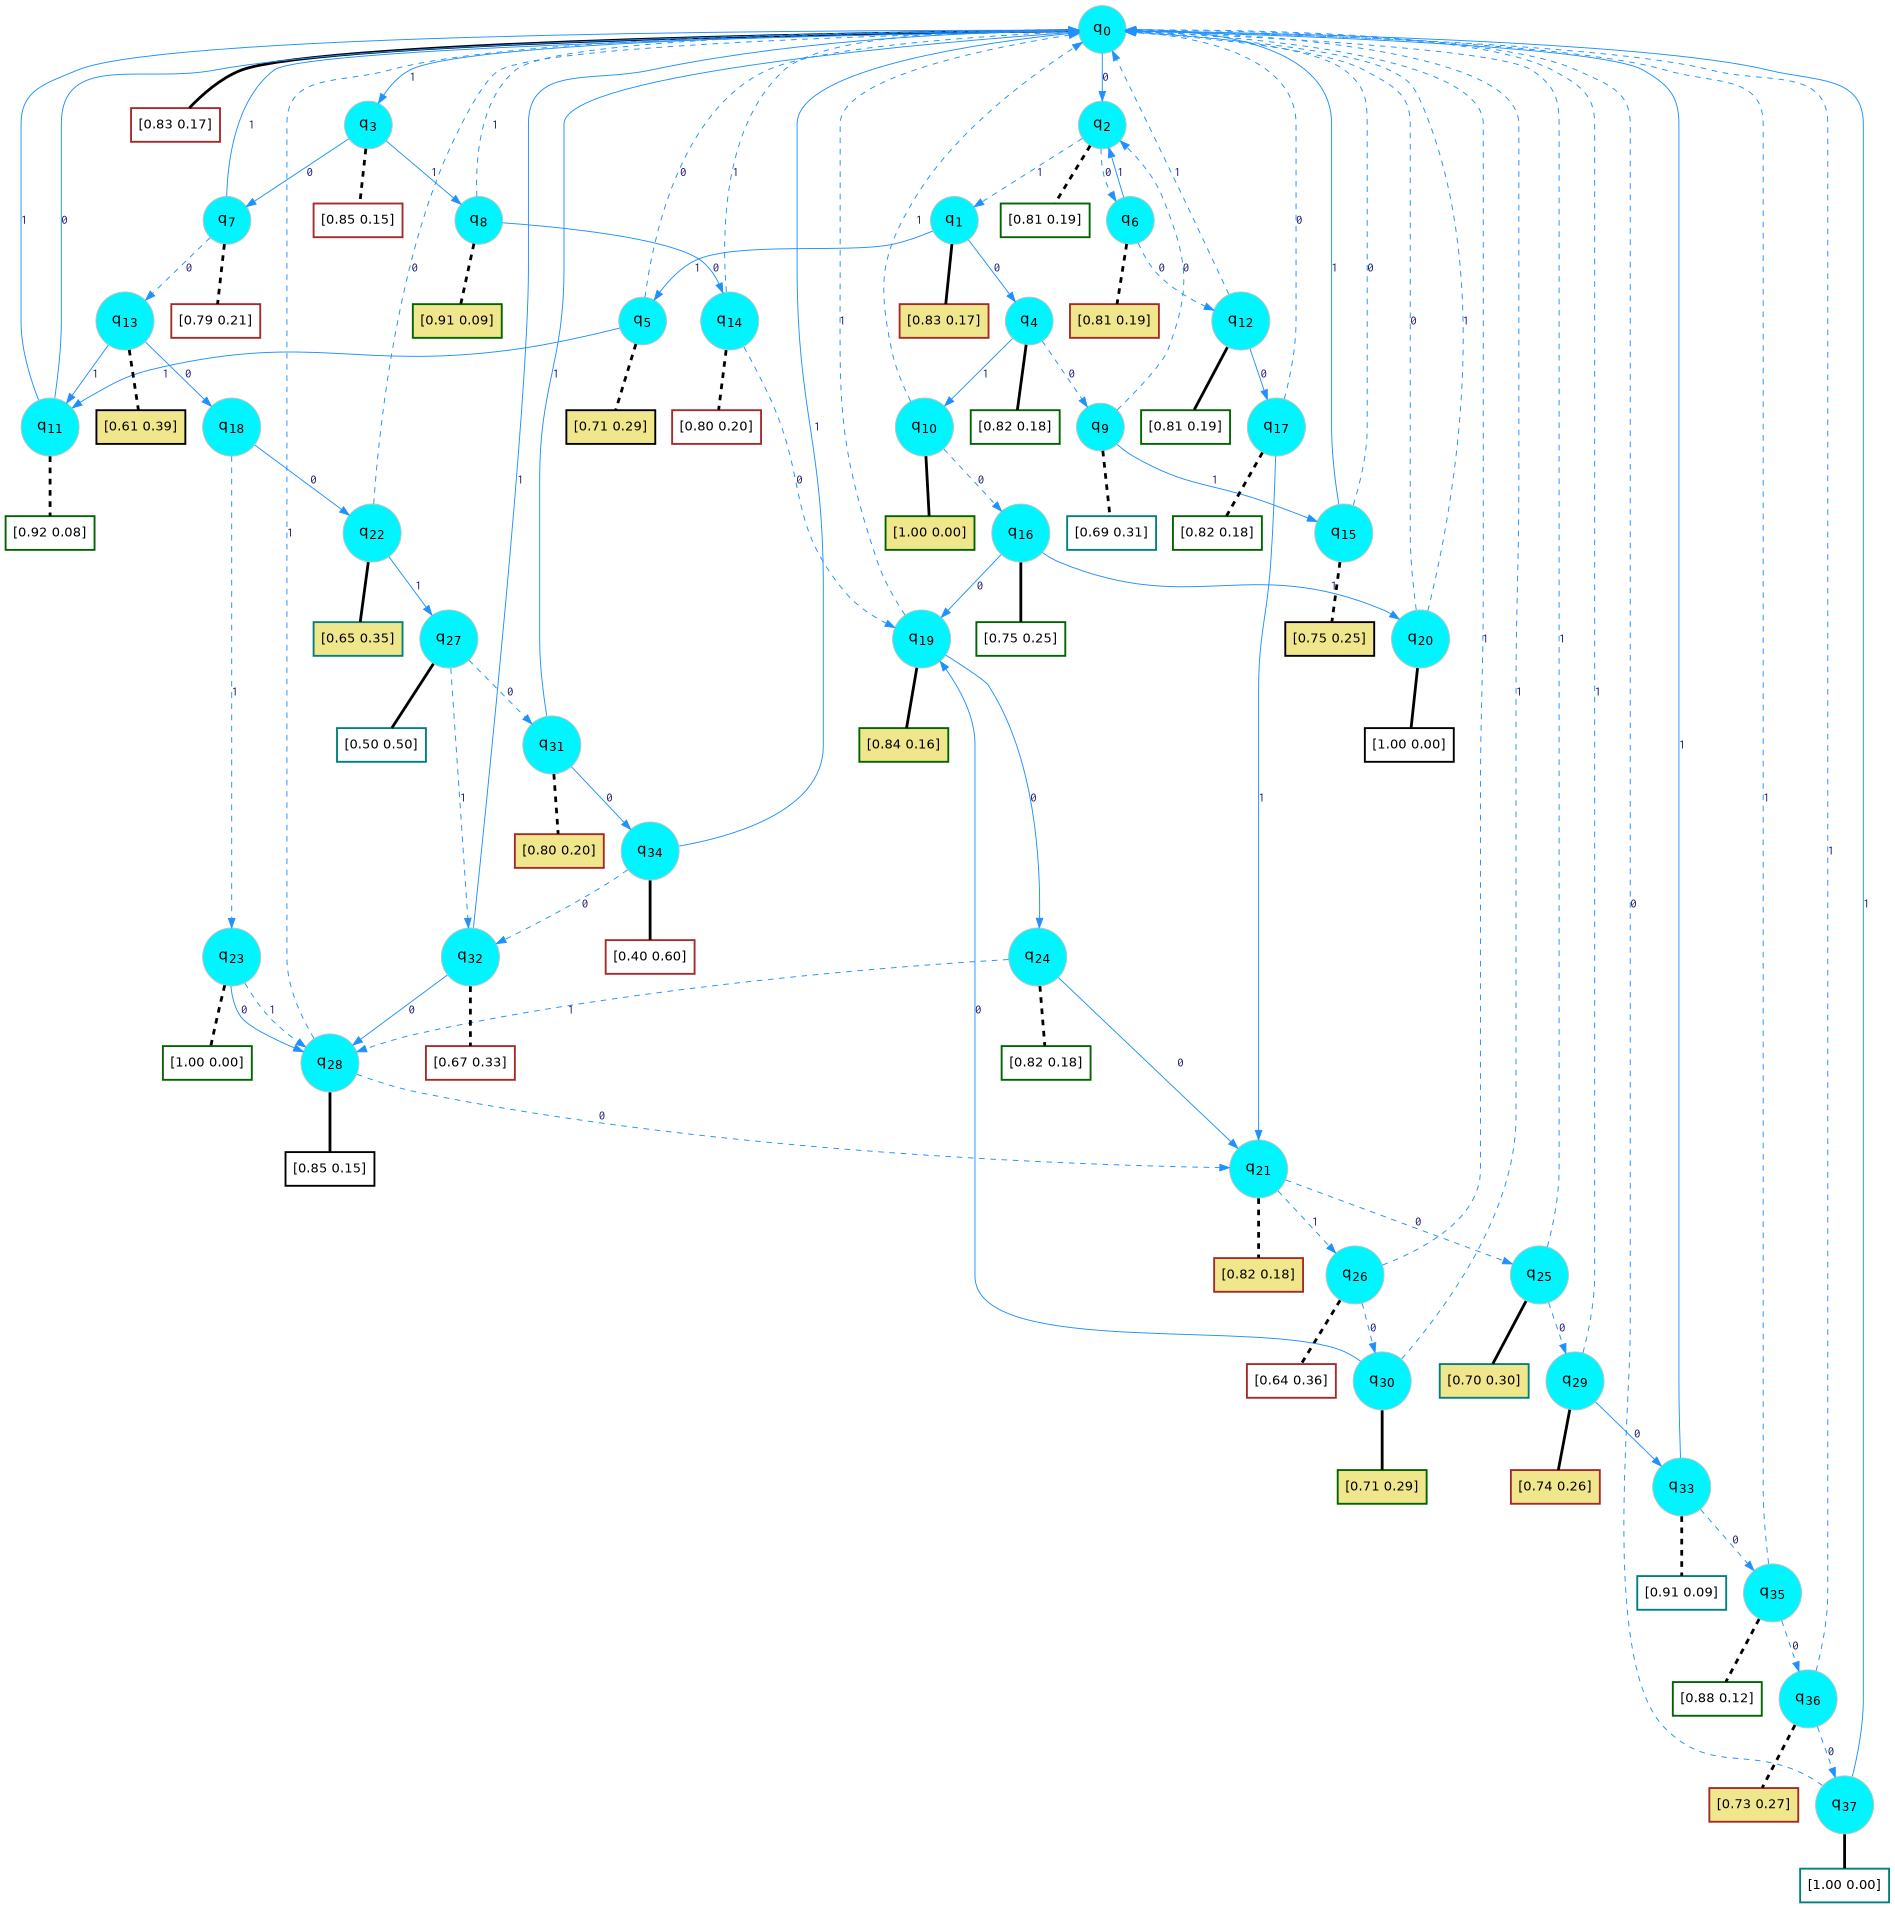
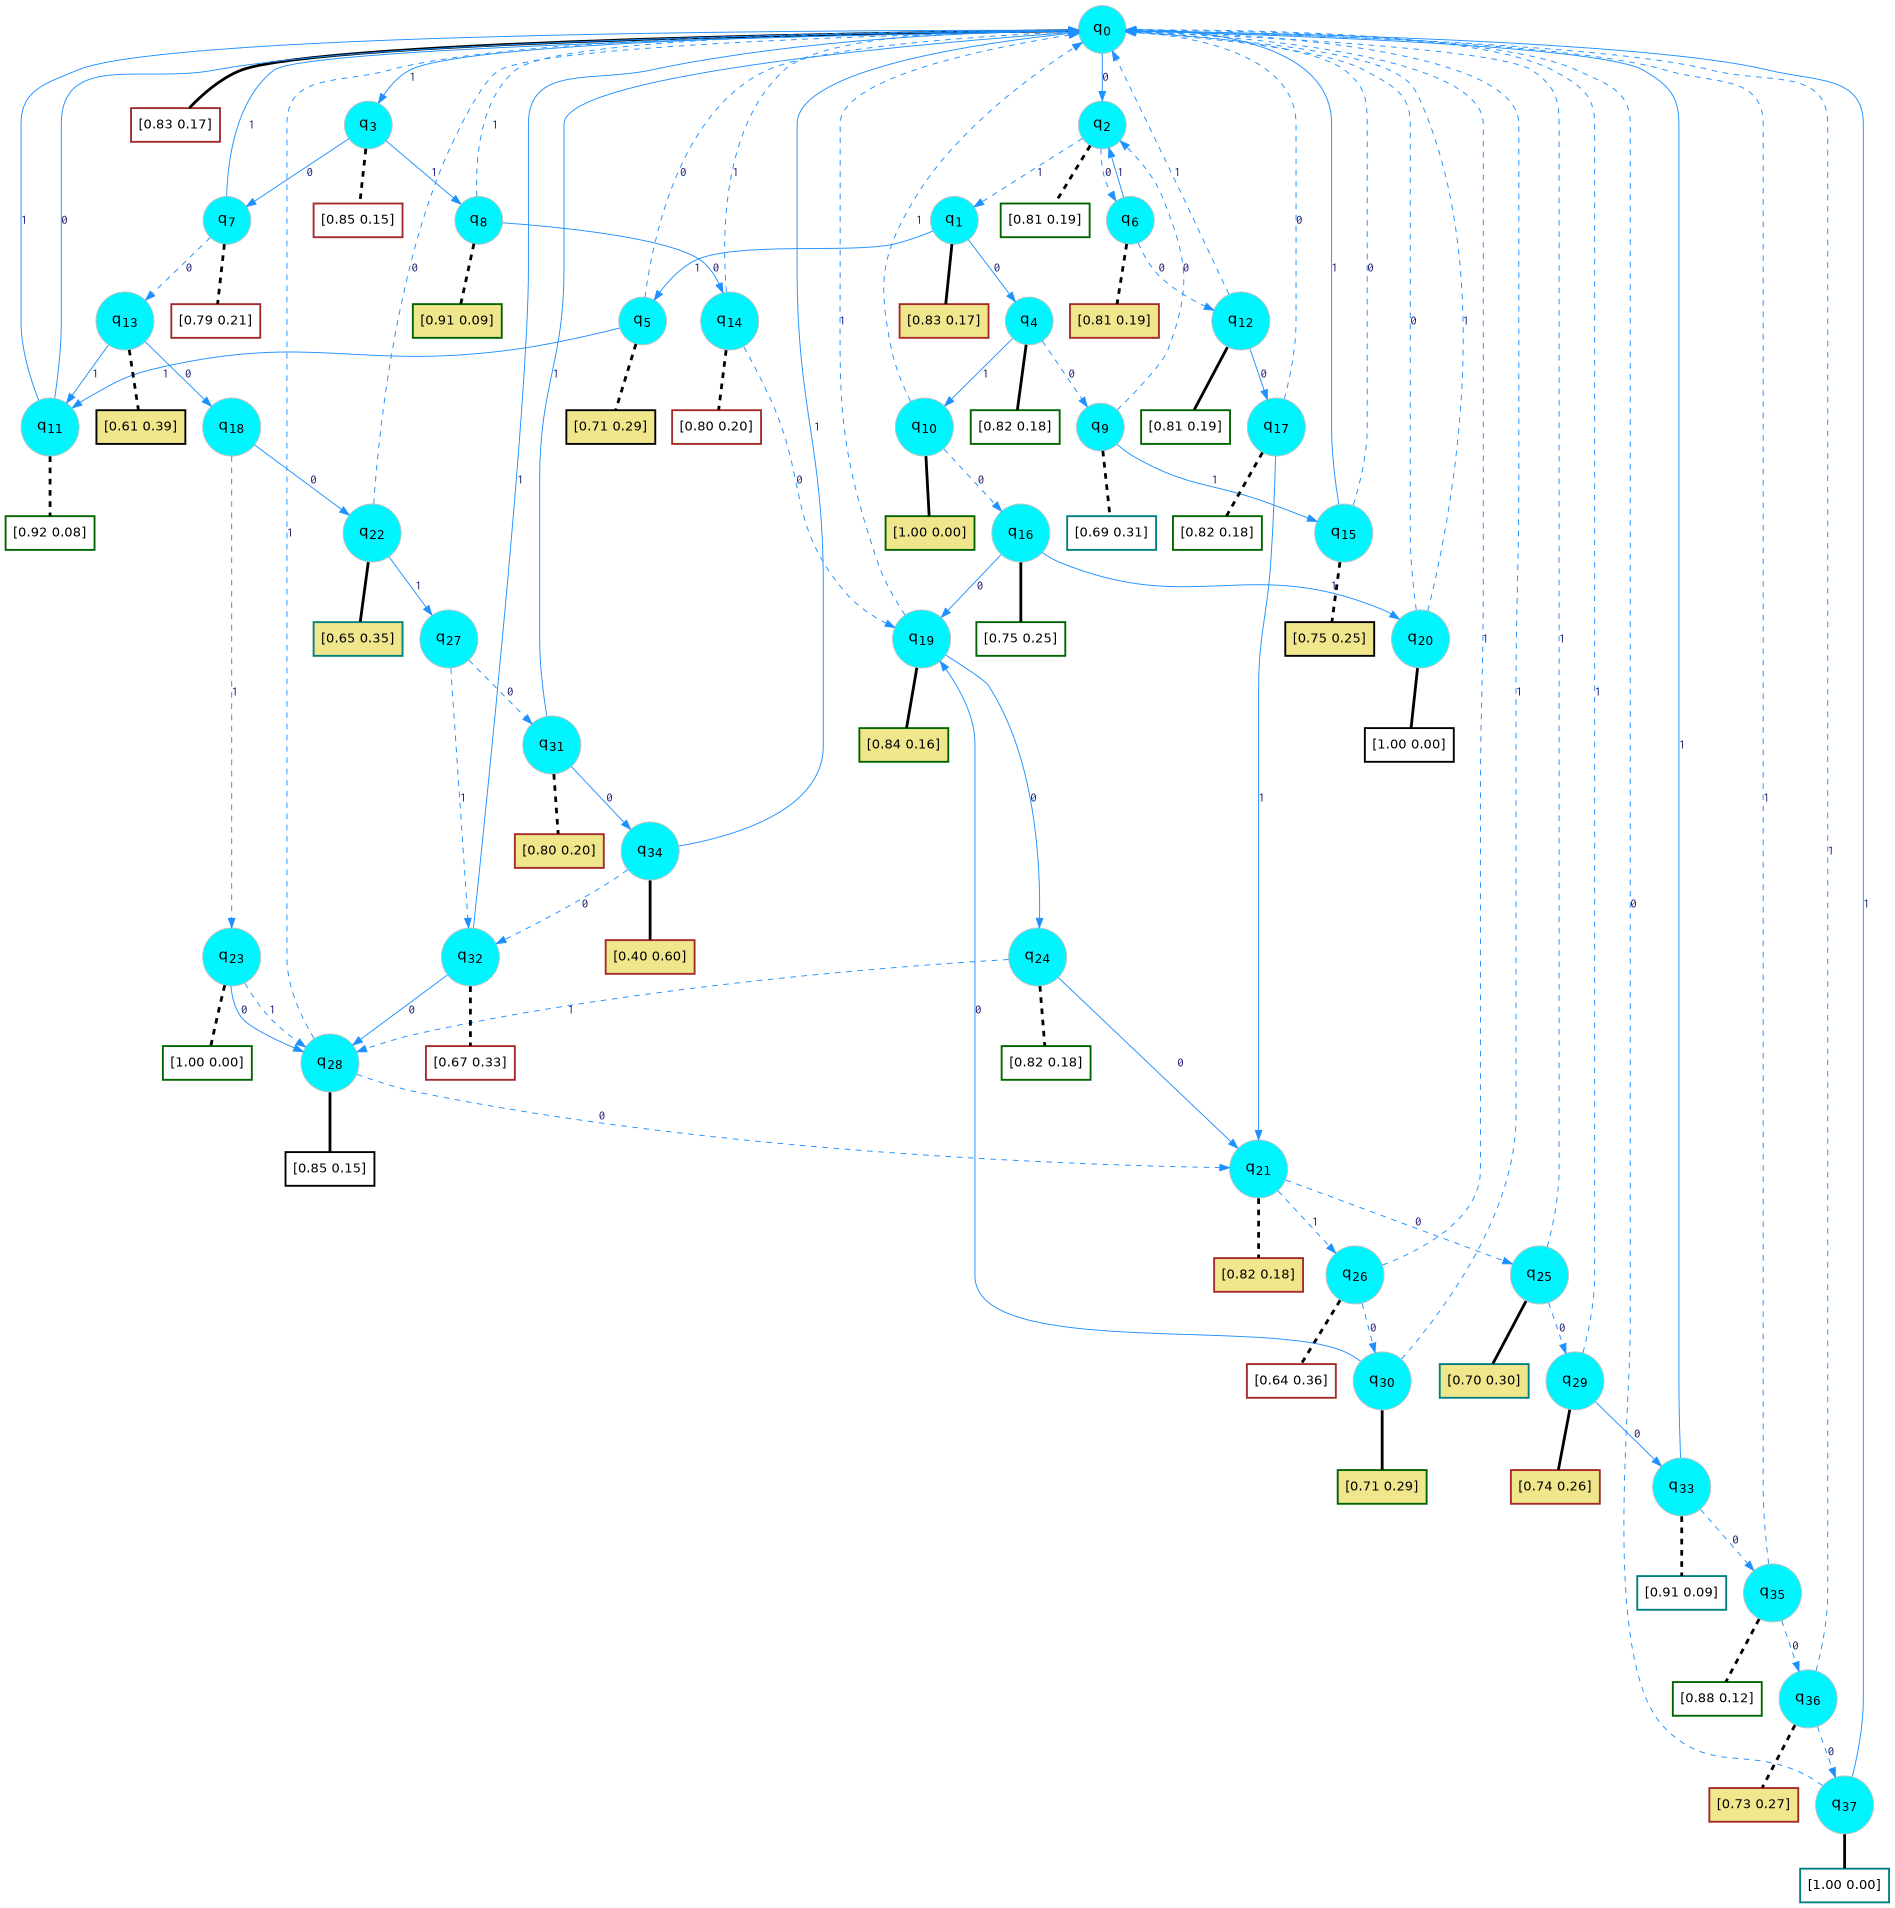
node "[0.50 0.50]": removed
node "[0.40 0.60]": fillcolor white -> khaki
